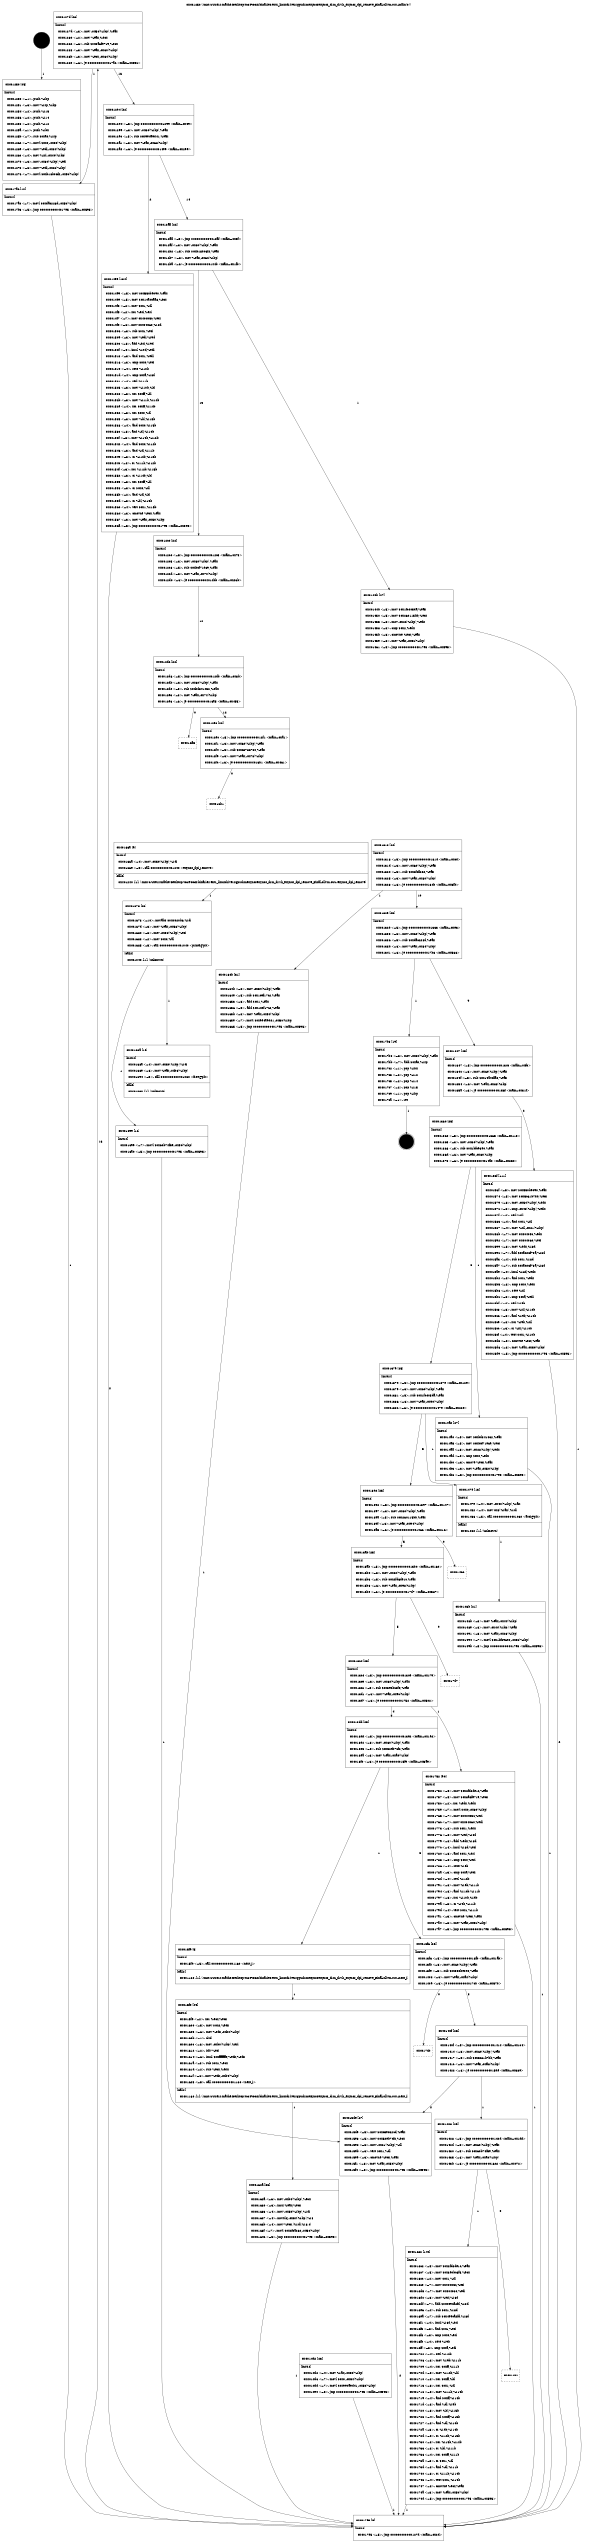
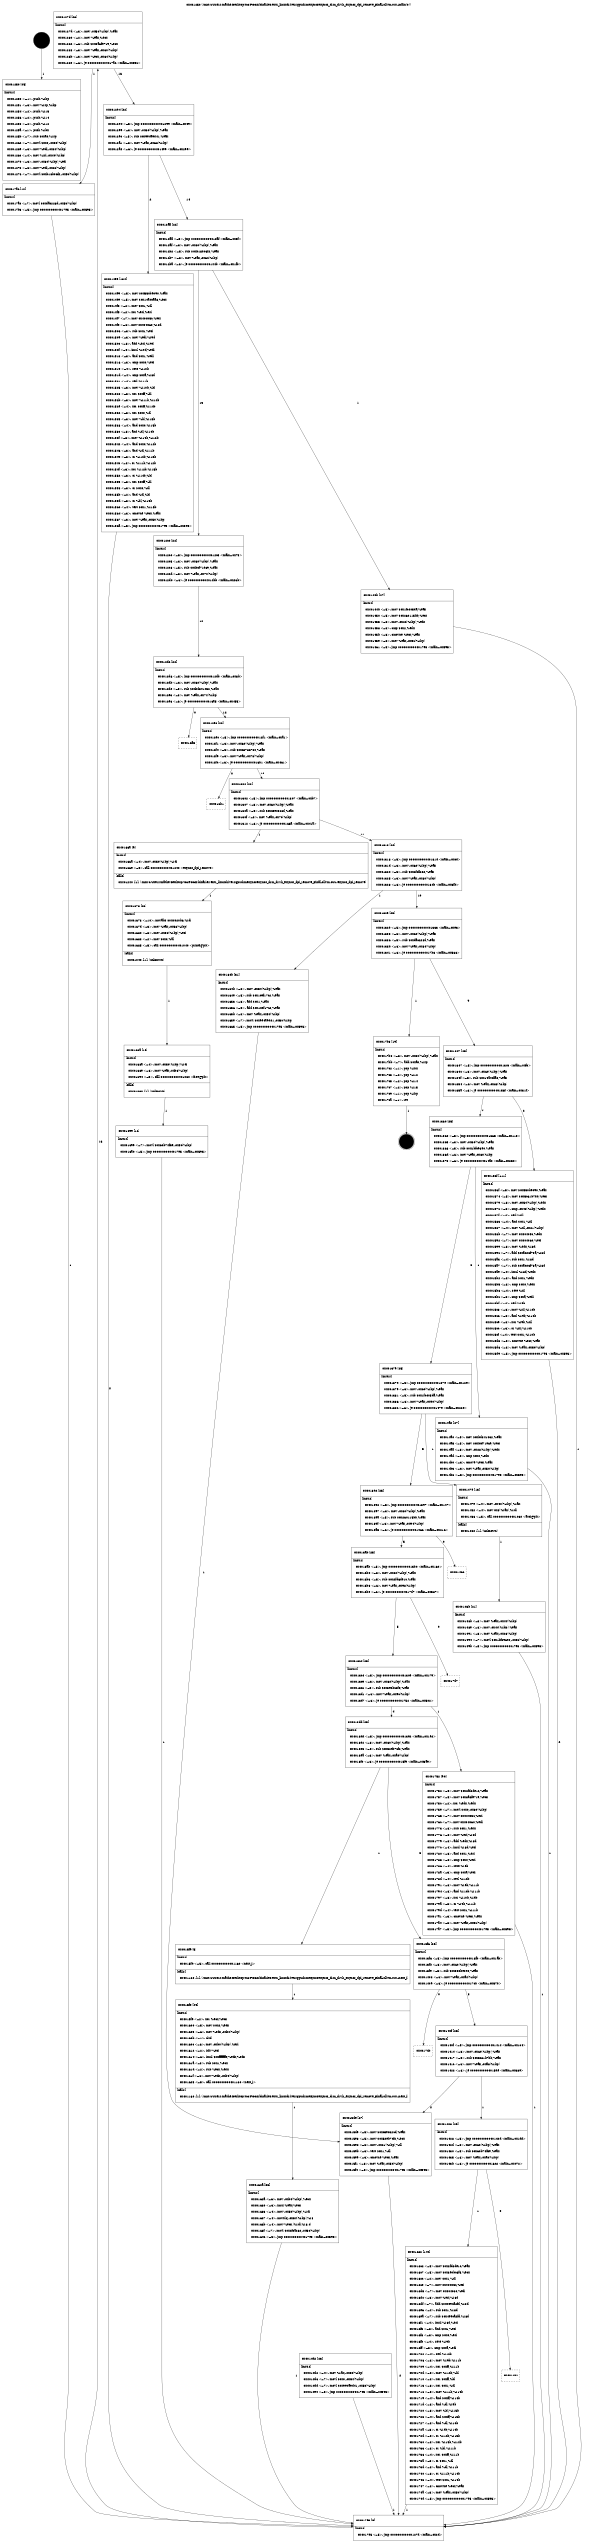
node "0x401302 [22]": added
edge "0x401673 [23]" -> "0x401699 [12]": now "0x40168a [15]" -> "0x401699 [12]"
edge "0x401347 [25]" -> "0x401360 [25]": added, label "7"
